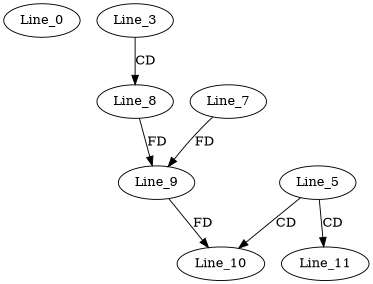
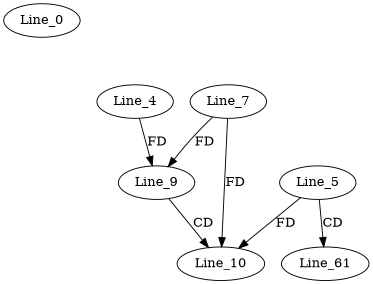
node "Line_3": removed
node "Line_8": label "Line_8" -> "Line_4"
edge "Line_7" -> "Line_10": added, label "FD"
edge "Line_9" -> "Line_10": label "FD" -> "CD"
edge "Line_5" -> "Line_10": label "CD" -> "FD"
node "Line_11": label "Line_11" -> "Line_61"
